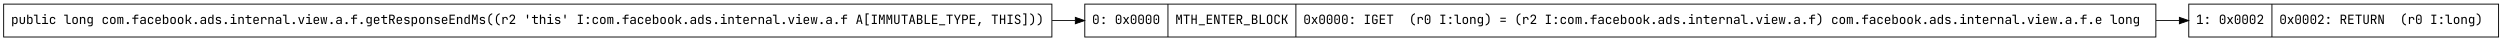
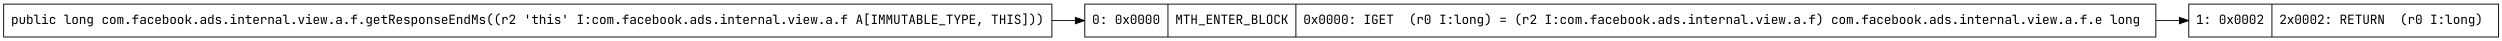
node "1: 0x0002": text "0x0002: RETURN  (r0 I:long)" -> "2x0002: RETURN  (r0 I:long)"
